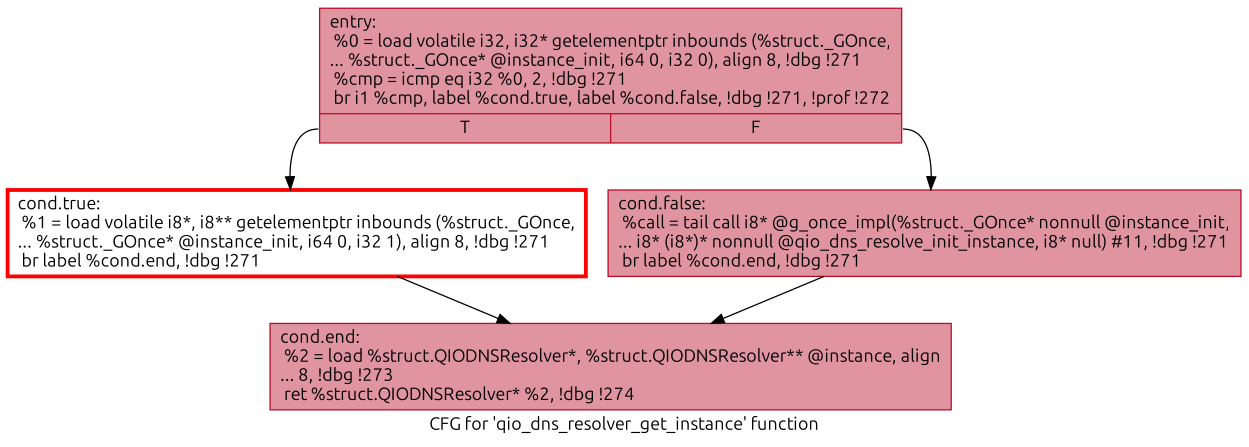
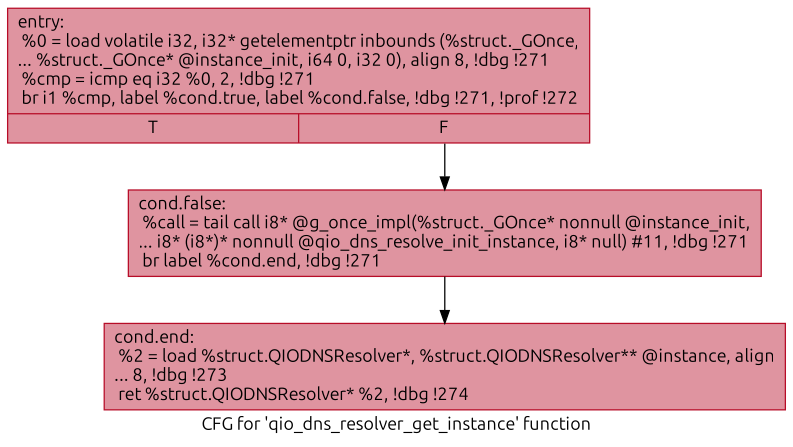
node "cond.true:": removed
